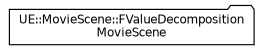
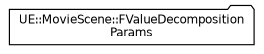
node "UE::MovieScene::FValueDecomposition MovieScene": label "UE::MovieScene::FValueDecomposition MovieScene" -> "UE::MovieScene::FValueDecomposition Params"
